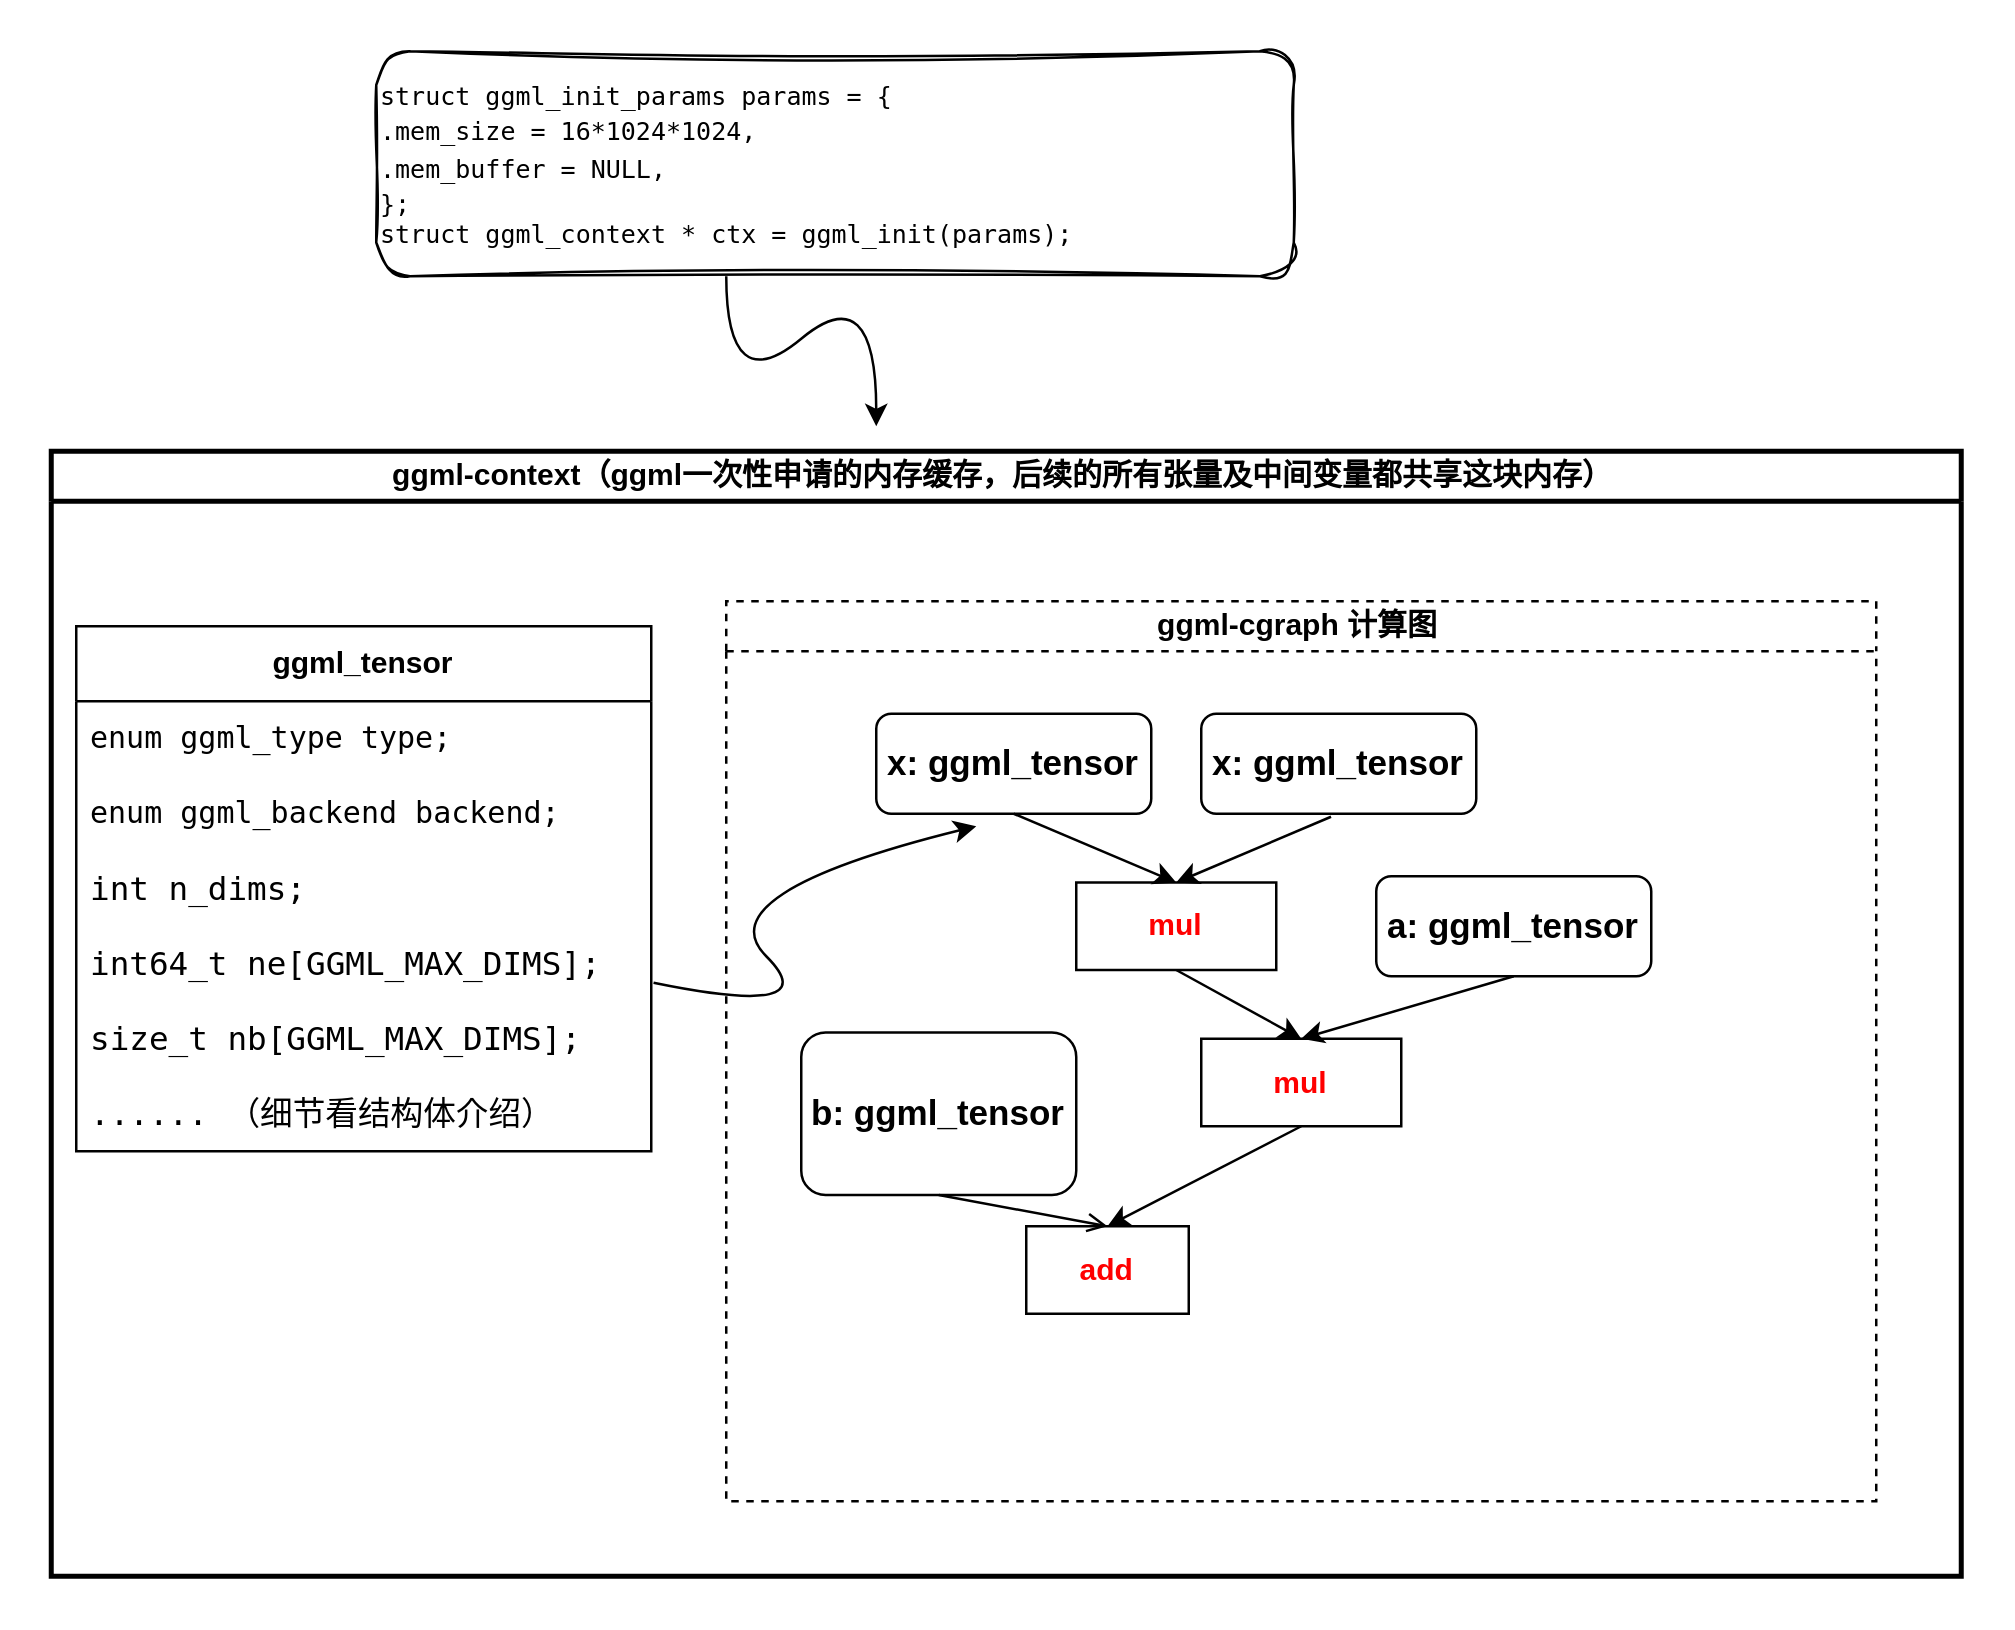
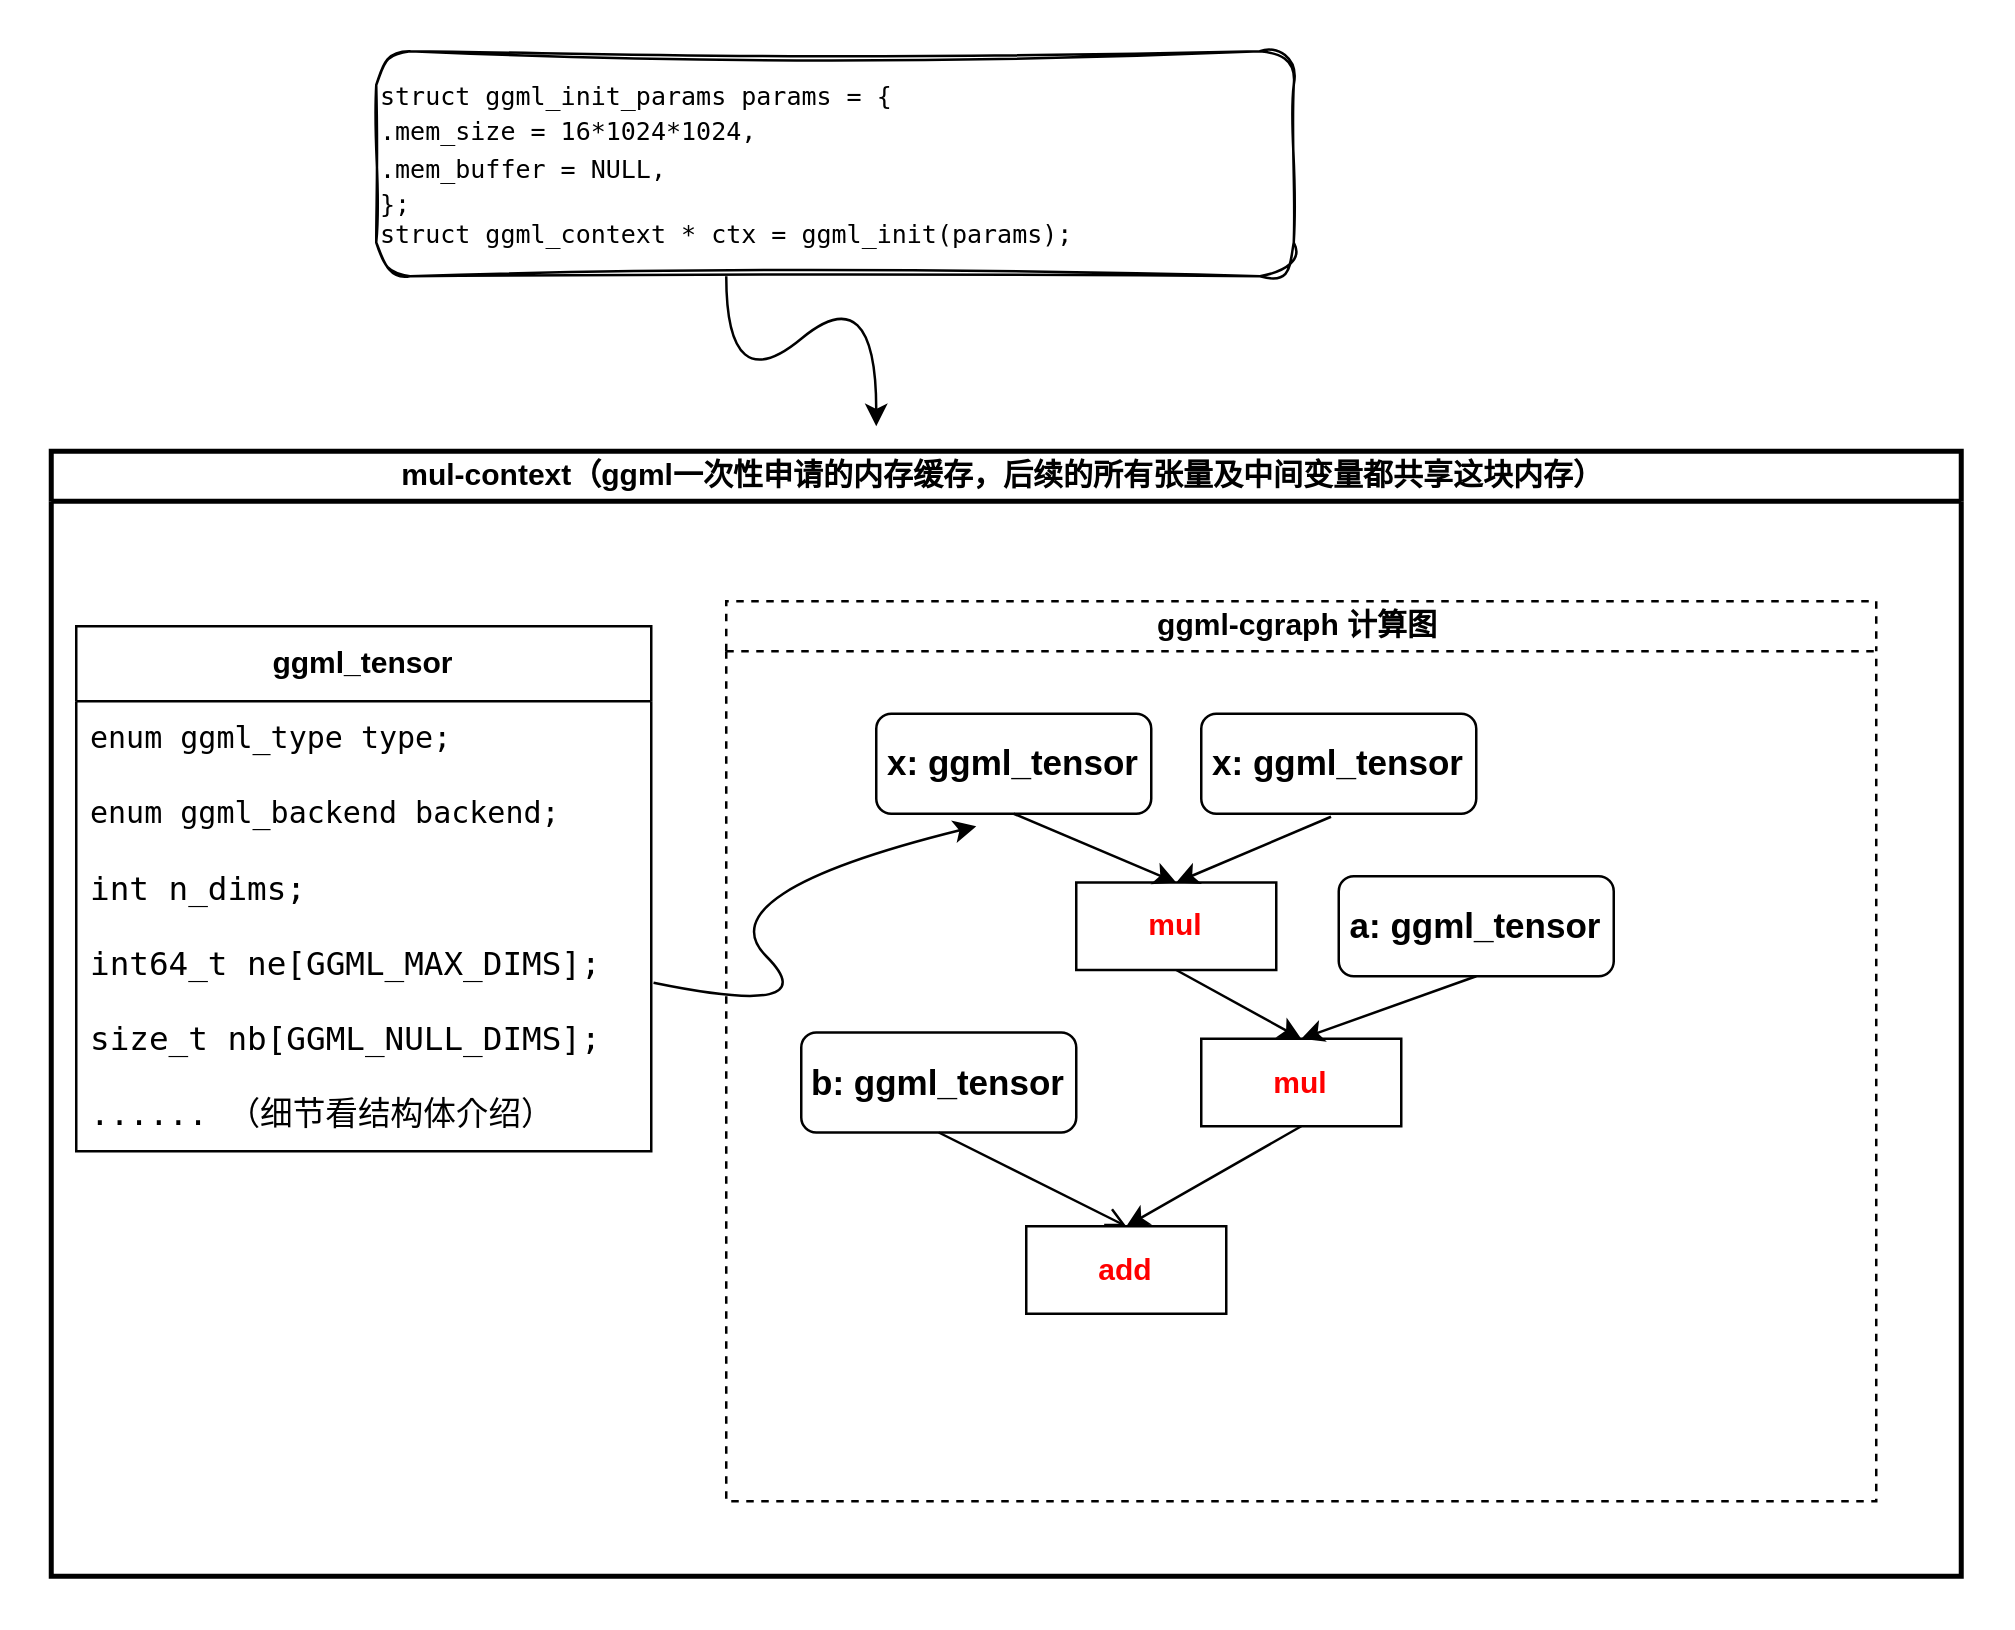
node "ggml-context（ggml一次性申请的内存缓存，后续的所有张量及中间变量都共享这块内存）": label "ggml-context（ggml一次性申请的内存缓存，后续的所有张量及中间变量都共享这块内存）" -> "mul-context（ggml一次性申请的内存缓存，后续的所有张量及中间变量都共享这块内存）"
node "a: ggml_tensor": moved (1514, 926) -> (1476, 926)
node "size_t nb[GGML_MAX_DIMS];": label "size_t nb[GGML_MAX_DIMS];" -> "size_t nb[GGML_NULL_DIMS];"
node "b: ggml_tensor": size 275x163 -> 275x100
node "add": size 163x88 -> 200x88
